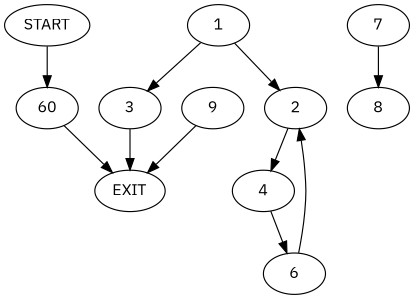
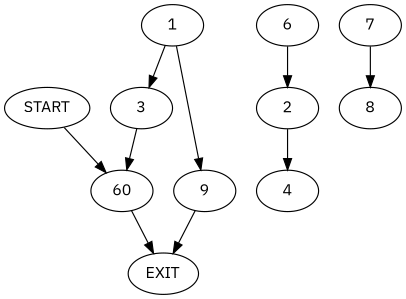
edge "1" -> "2": now "1" -> "9"
edge "3" -> "EXIT": now "3" -> "60"
edge "4" -> "6": removed
